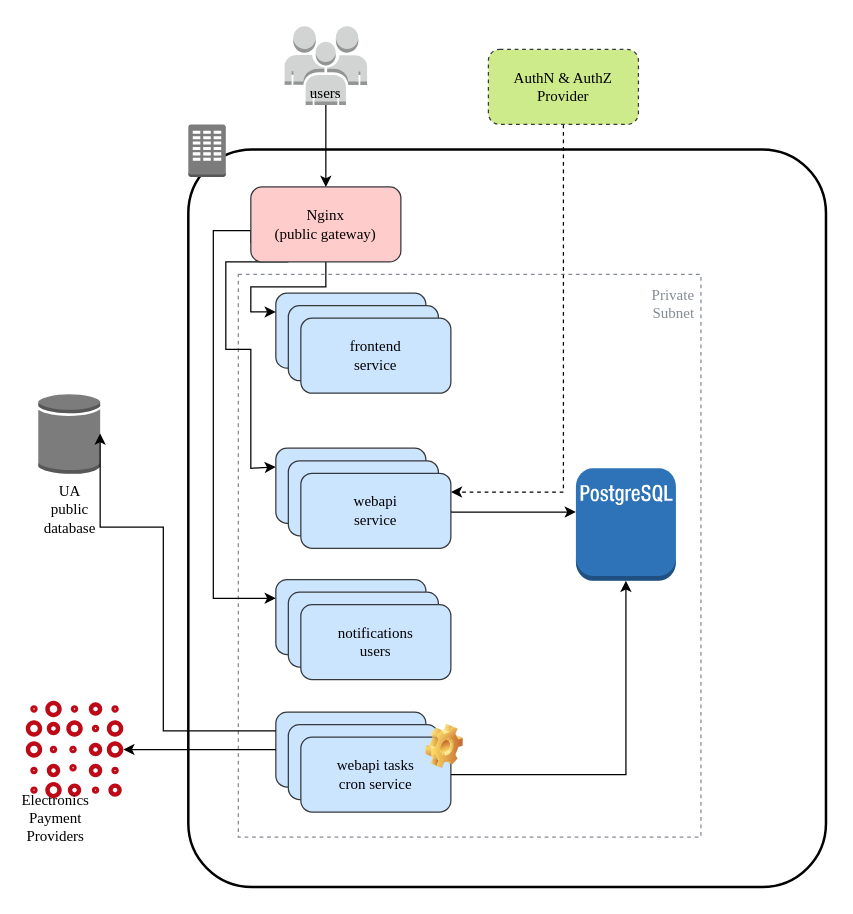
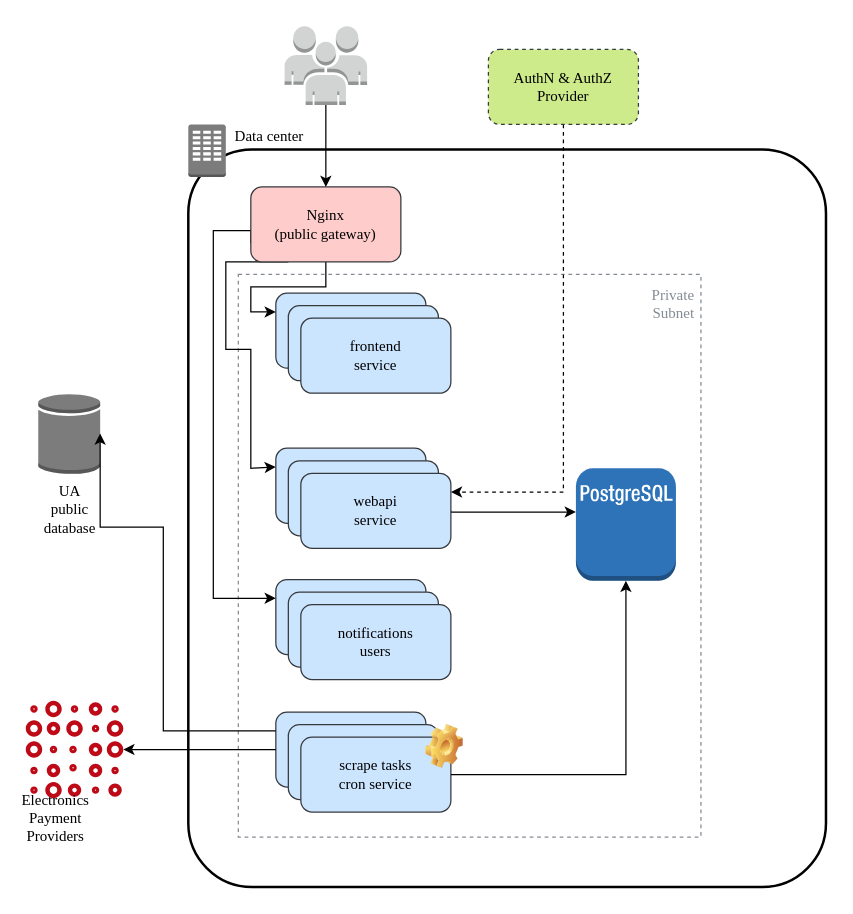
node "users": removed
node "Data center": added
node "webapi tasks cron service": label "webapi tasks cron service" -> "scrape tasks cron service"
